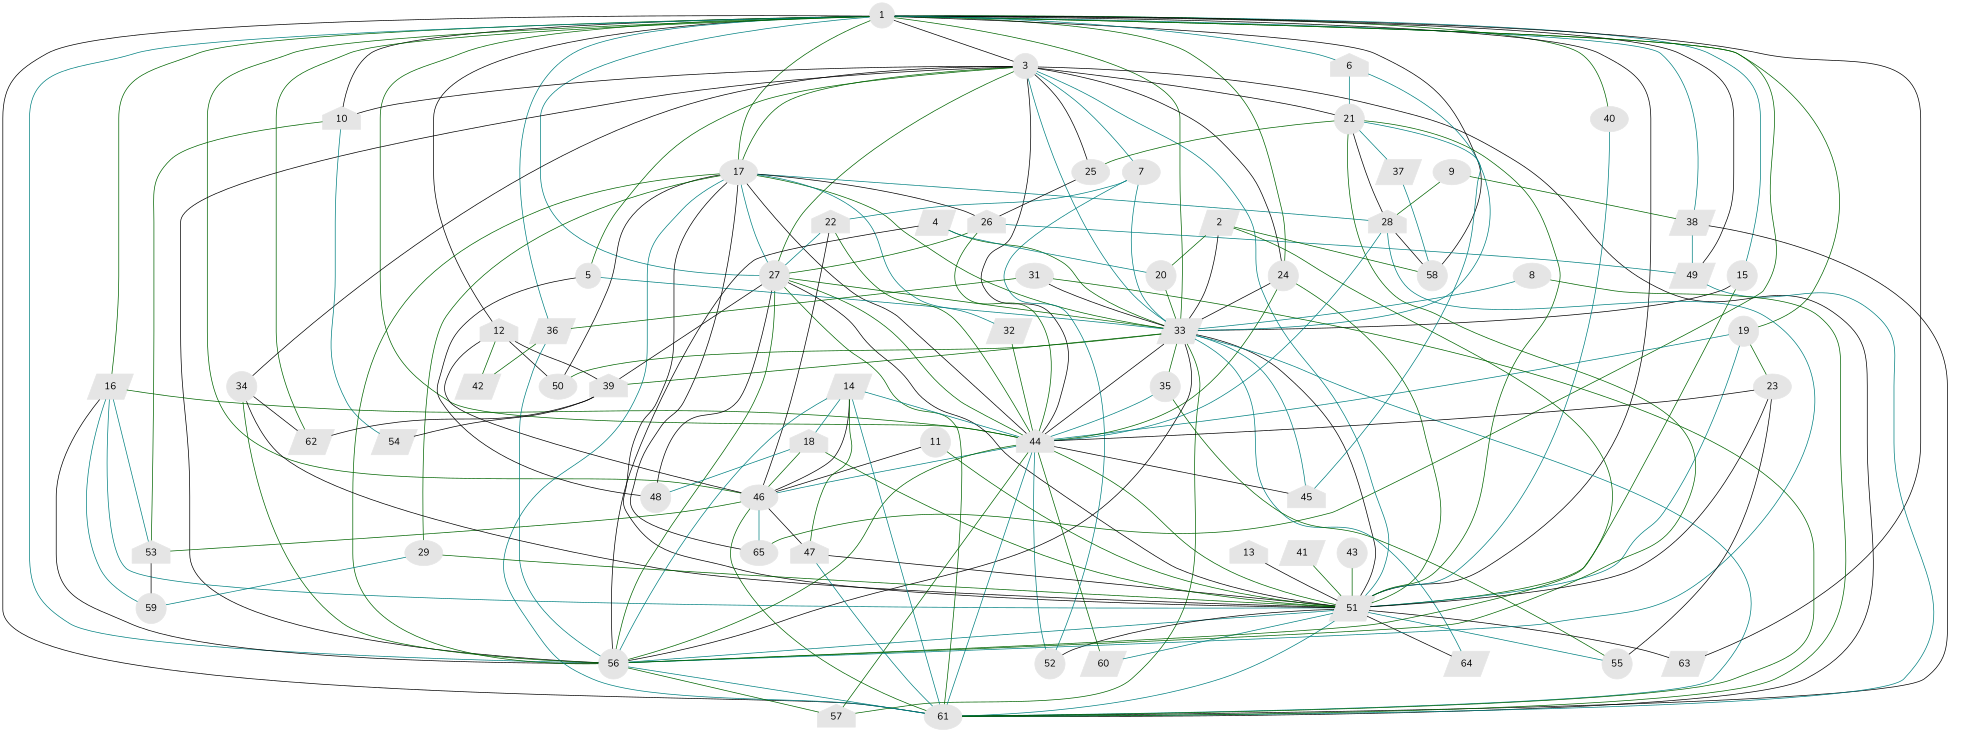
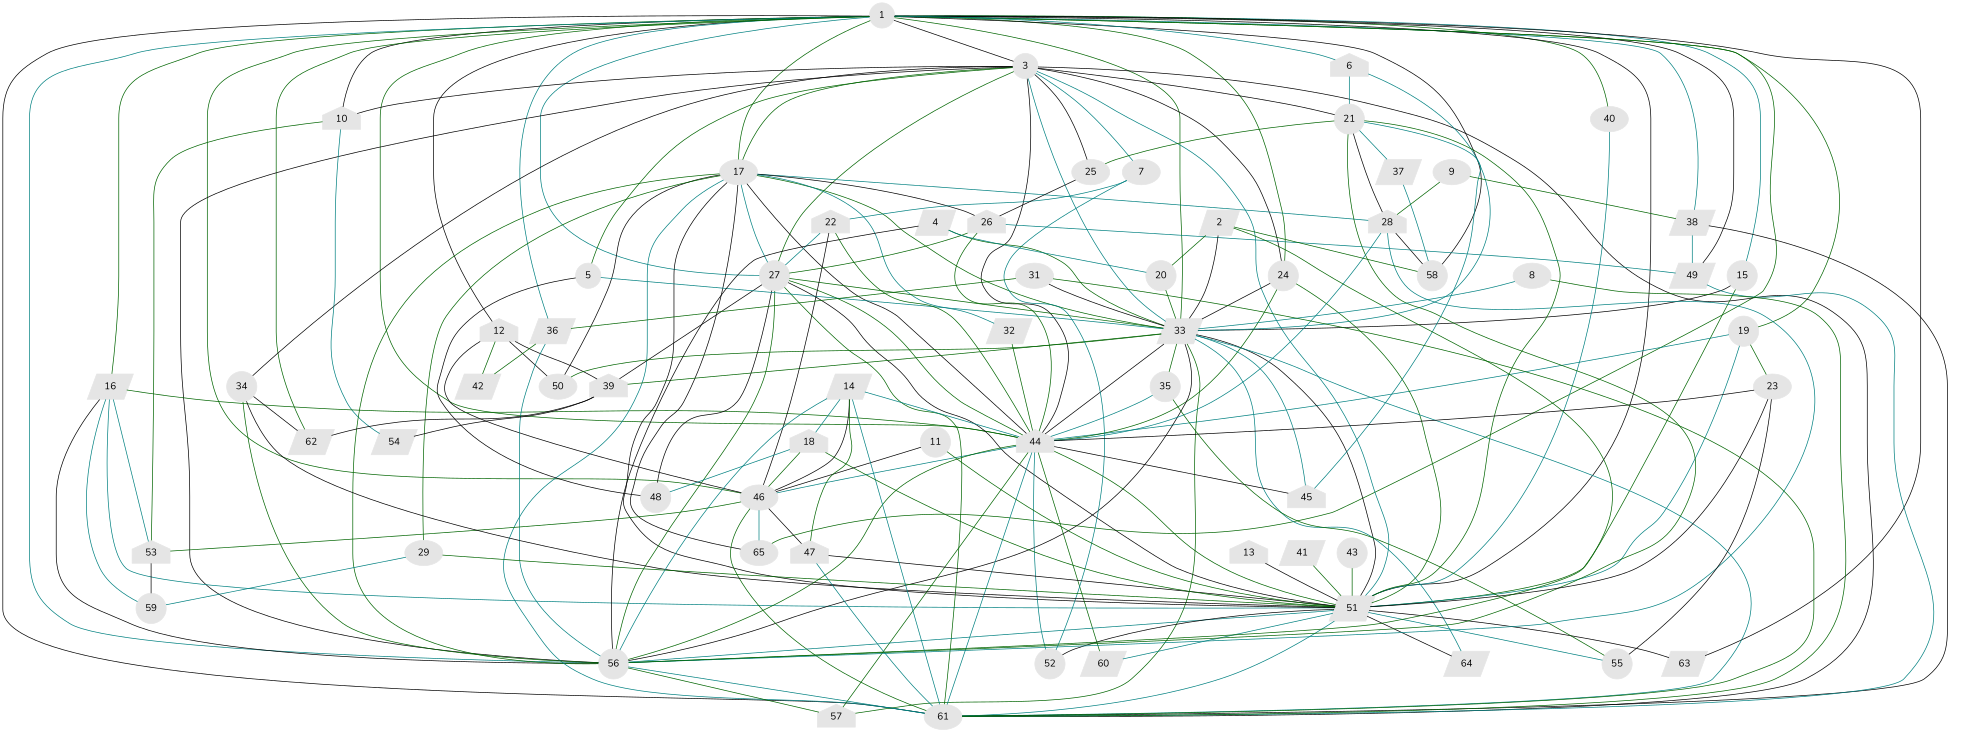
edge "7" -- "33": removed
